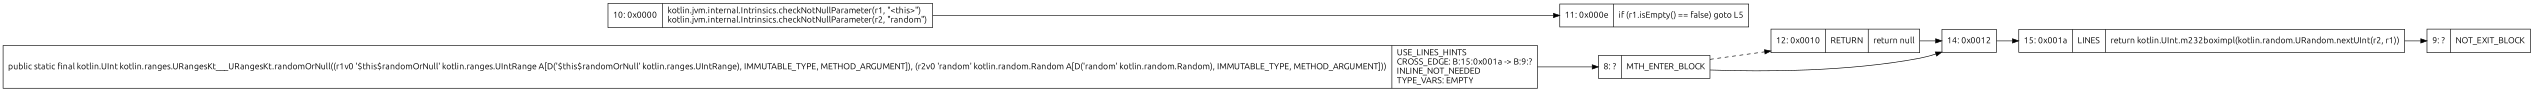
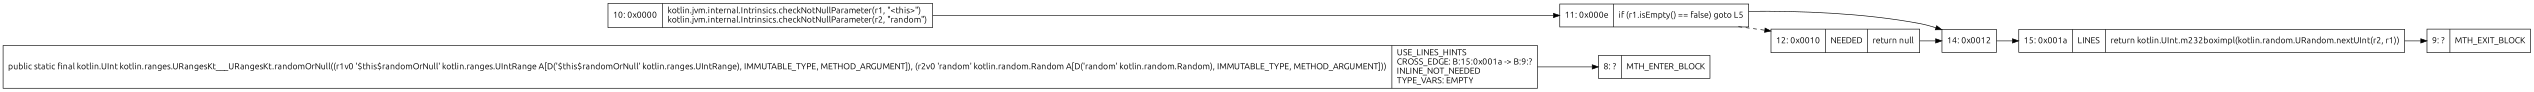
node "12: 0x0010": text "RETURN" -> "NEEDED"
node "9: ?": text "NOT_EXIT_BLOCK" -> "MTH_EXIT_BLOCK"
edge "8: ?" -> "12: 0x0010": now "11: 0x000e" -> "12: 0x0010"
edge "8: ?" -> "14: 0x0012": now "11: 0x000e" -> "14: 0x0012"
